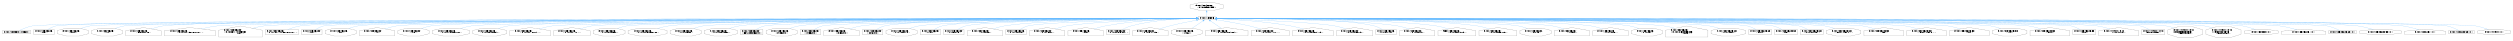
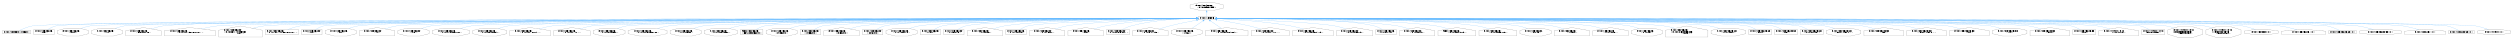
node "dyno::VkDeviceArray < BallAndSocketJoint >": label "dyno::VkDeviceArray < BallAndSocketJoint >" -> "float::VkDeviceArray < BallAndSocketJoint >"
